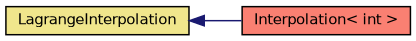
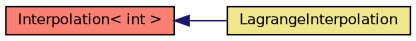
edge "Interpolation< int >" -> "LagrangeInterpolation": reversed
